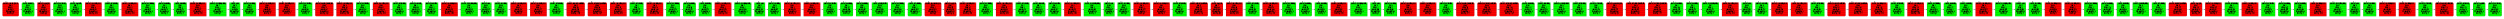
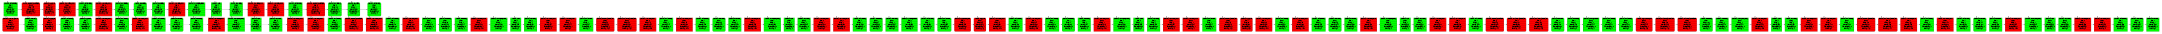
node "comand: ADD_REG_REG": removed
